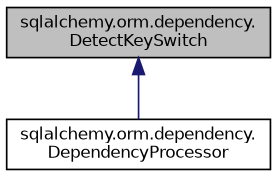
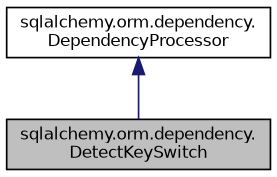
edge "sqlalchemy.orm.dependency. DependencyProcessor" -> "sqlalchemy.orm.dependency. DetectKeySwitch": reversed
